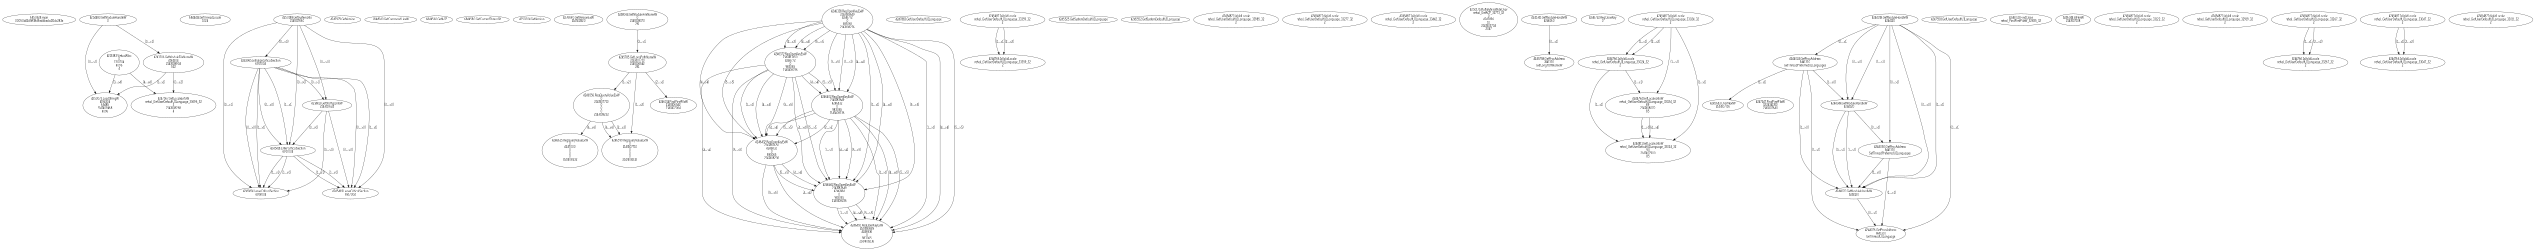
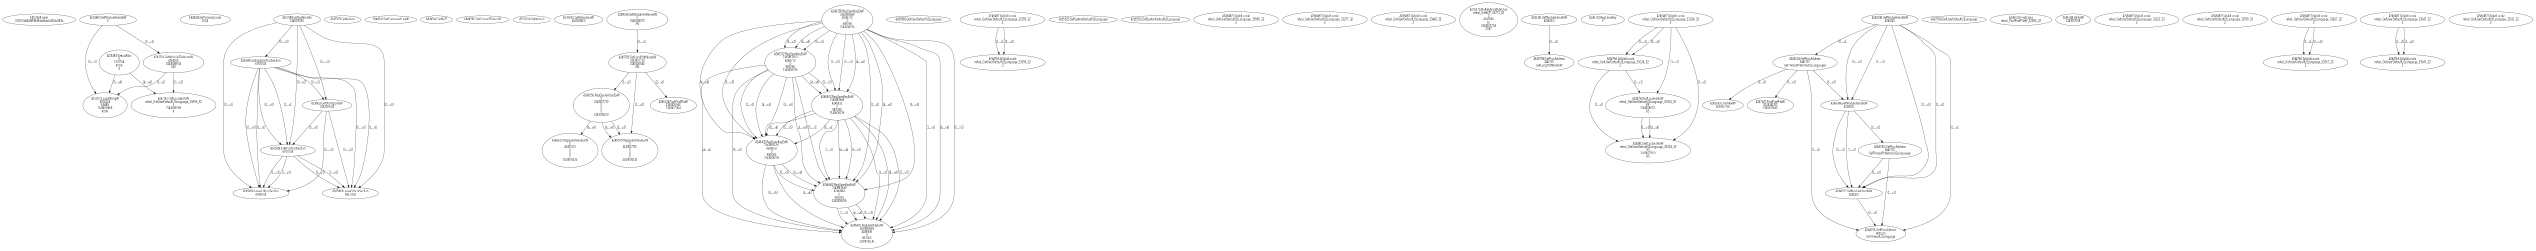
edge "4244018.GetModuleHandleW 4244120" -> "4244050.GetProcAddress 9441320 SetThreadPreferredUILanguages": removed, label "(0-->1)"
edge "4244024.GetProcAddress 9441320 GetThreadPreferredUILanguages" -> "4244070.GetModuleHandleW 4244120": now "4244024.GetProcAddress 9441320 GetThreadPreferredUILanguages" -> "4247247.FindFirstFileW 3224341740 2147407640"
